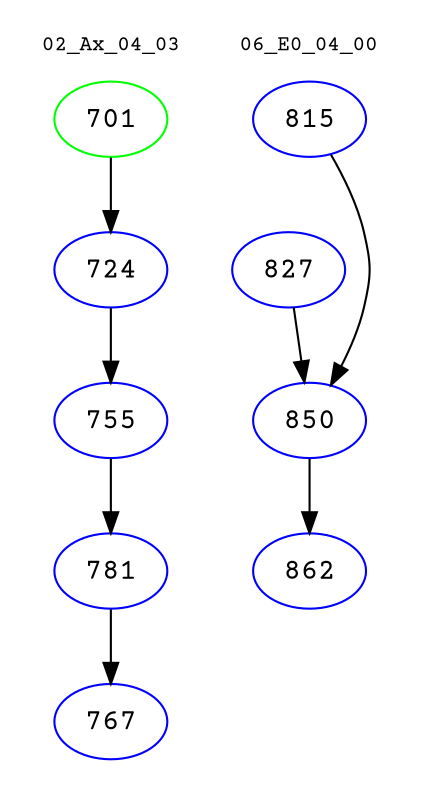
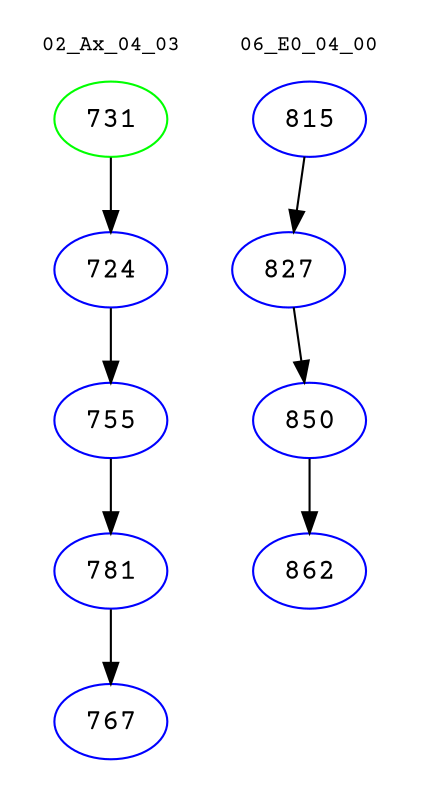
node "701": label "701" -> "731"
edge "815" -> "850": now "815" -> "827"
